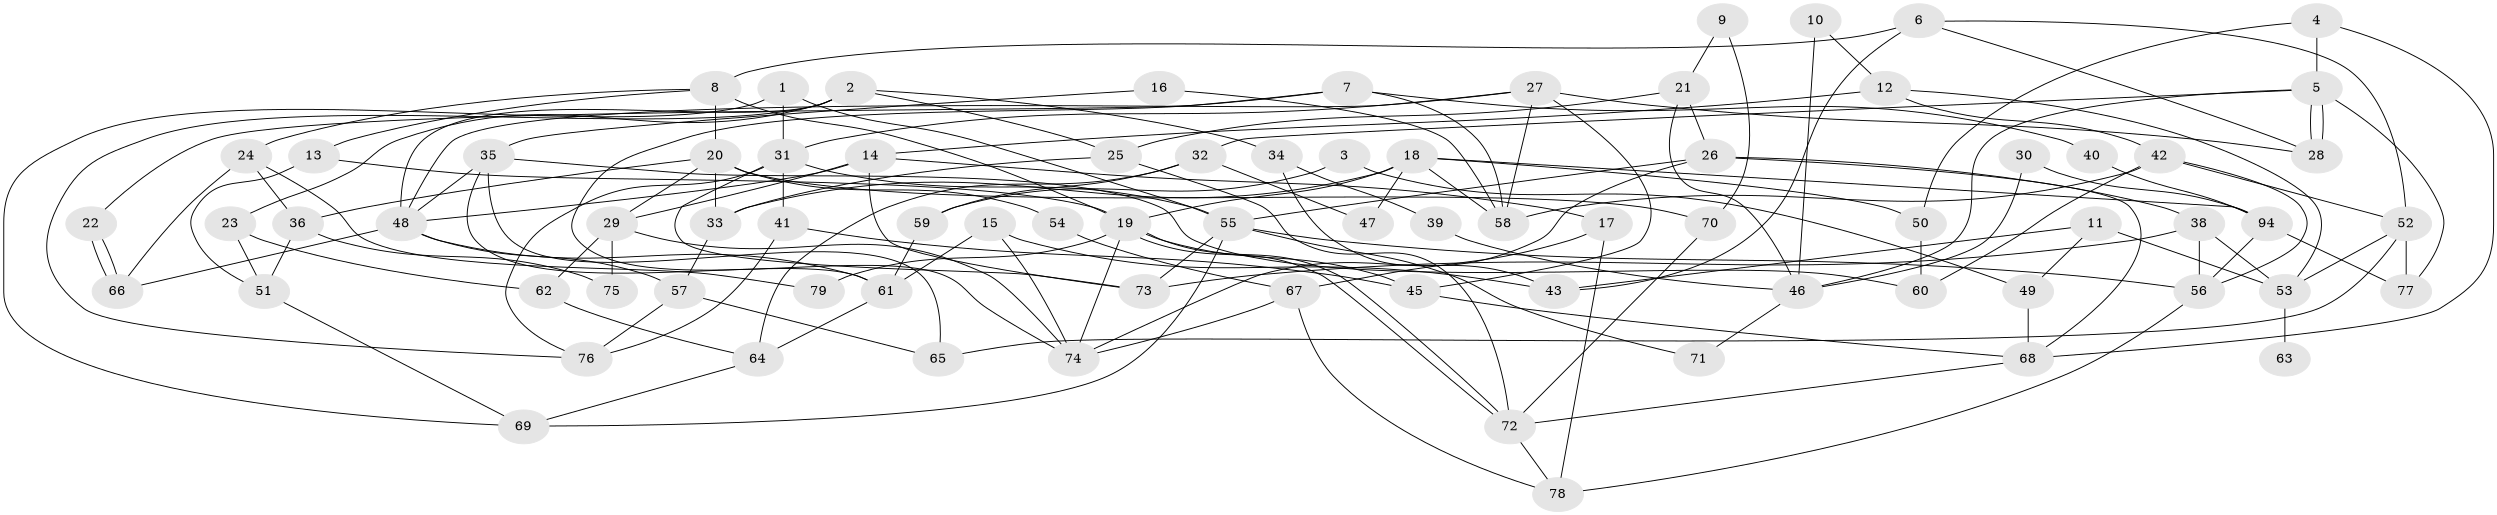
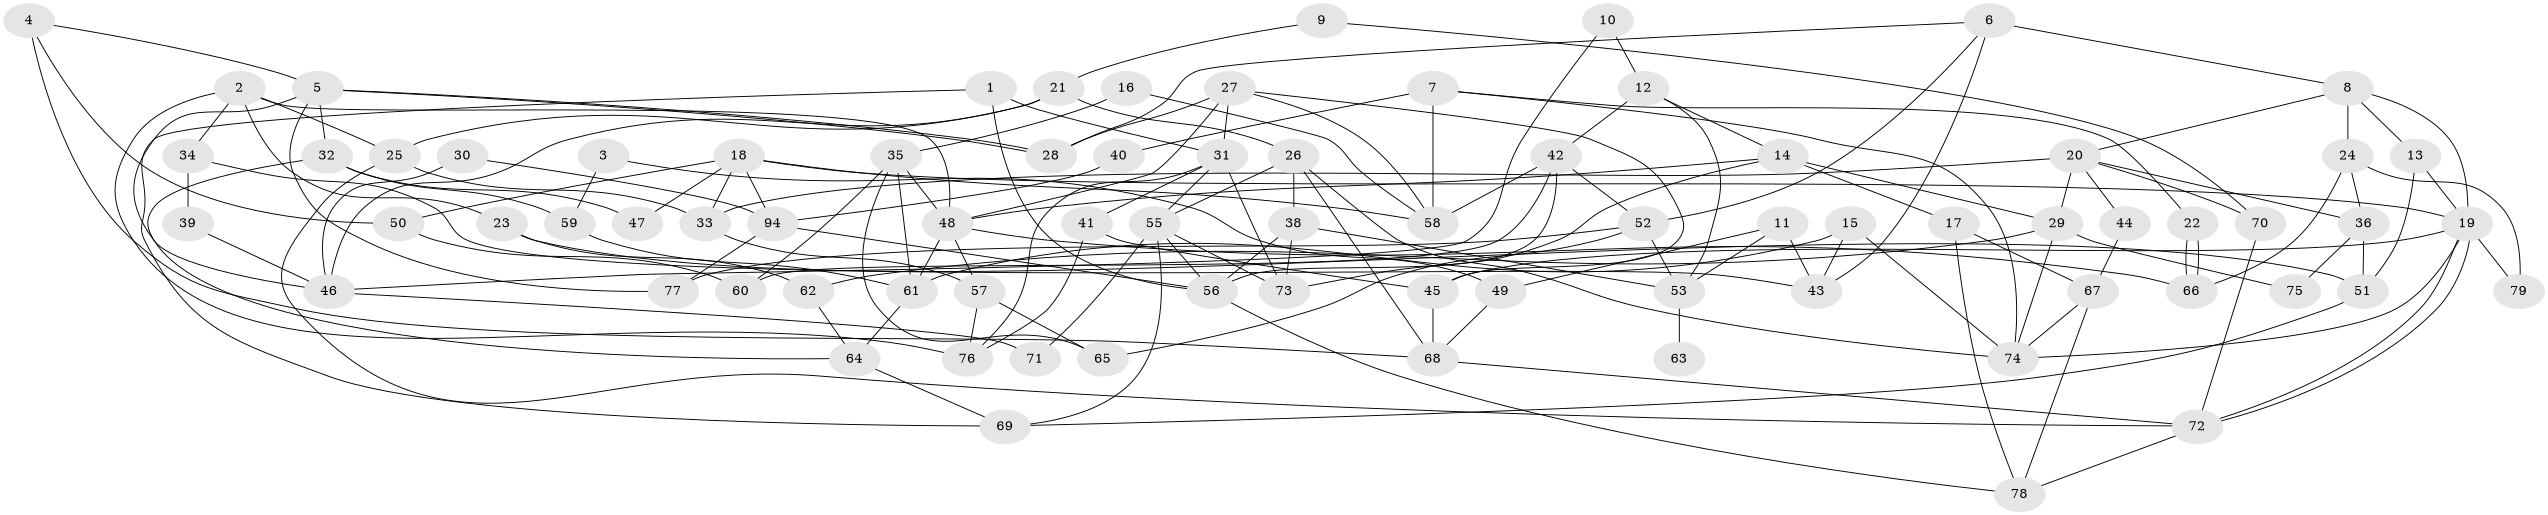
edge "1" -- "55": now "1" -- "56"
node "54": label "54" -> "44"
